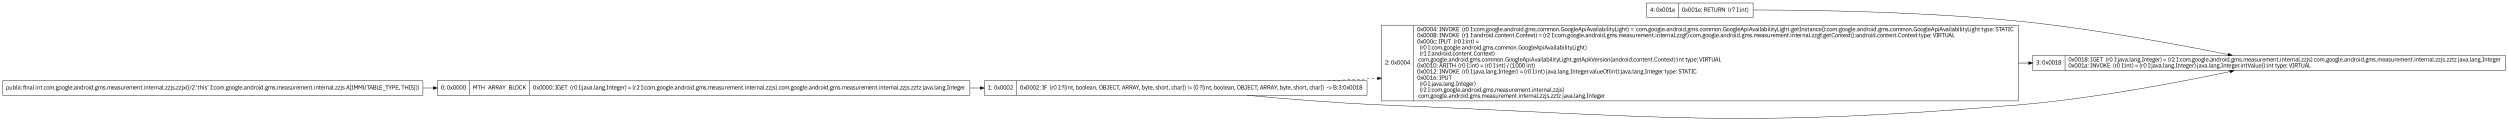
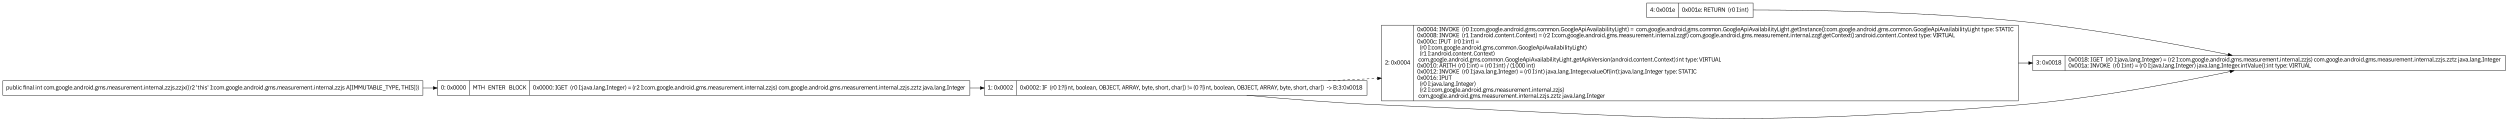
node "4: 0x001e": text "0x001e: RETURN  (r7 I:int)" -> "0x001e: RETURN  (r0 I:int)"
node "0: 0x0000": text "MTH_ARRAY_BLOCK" -> "MTH_ENTER_BLOCK"
